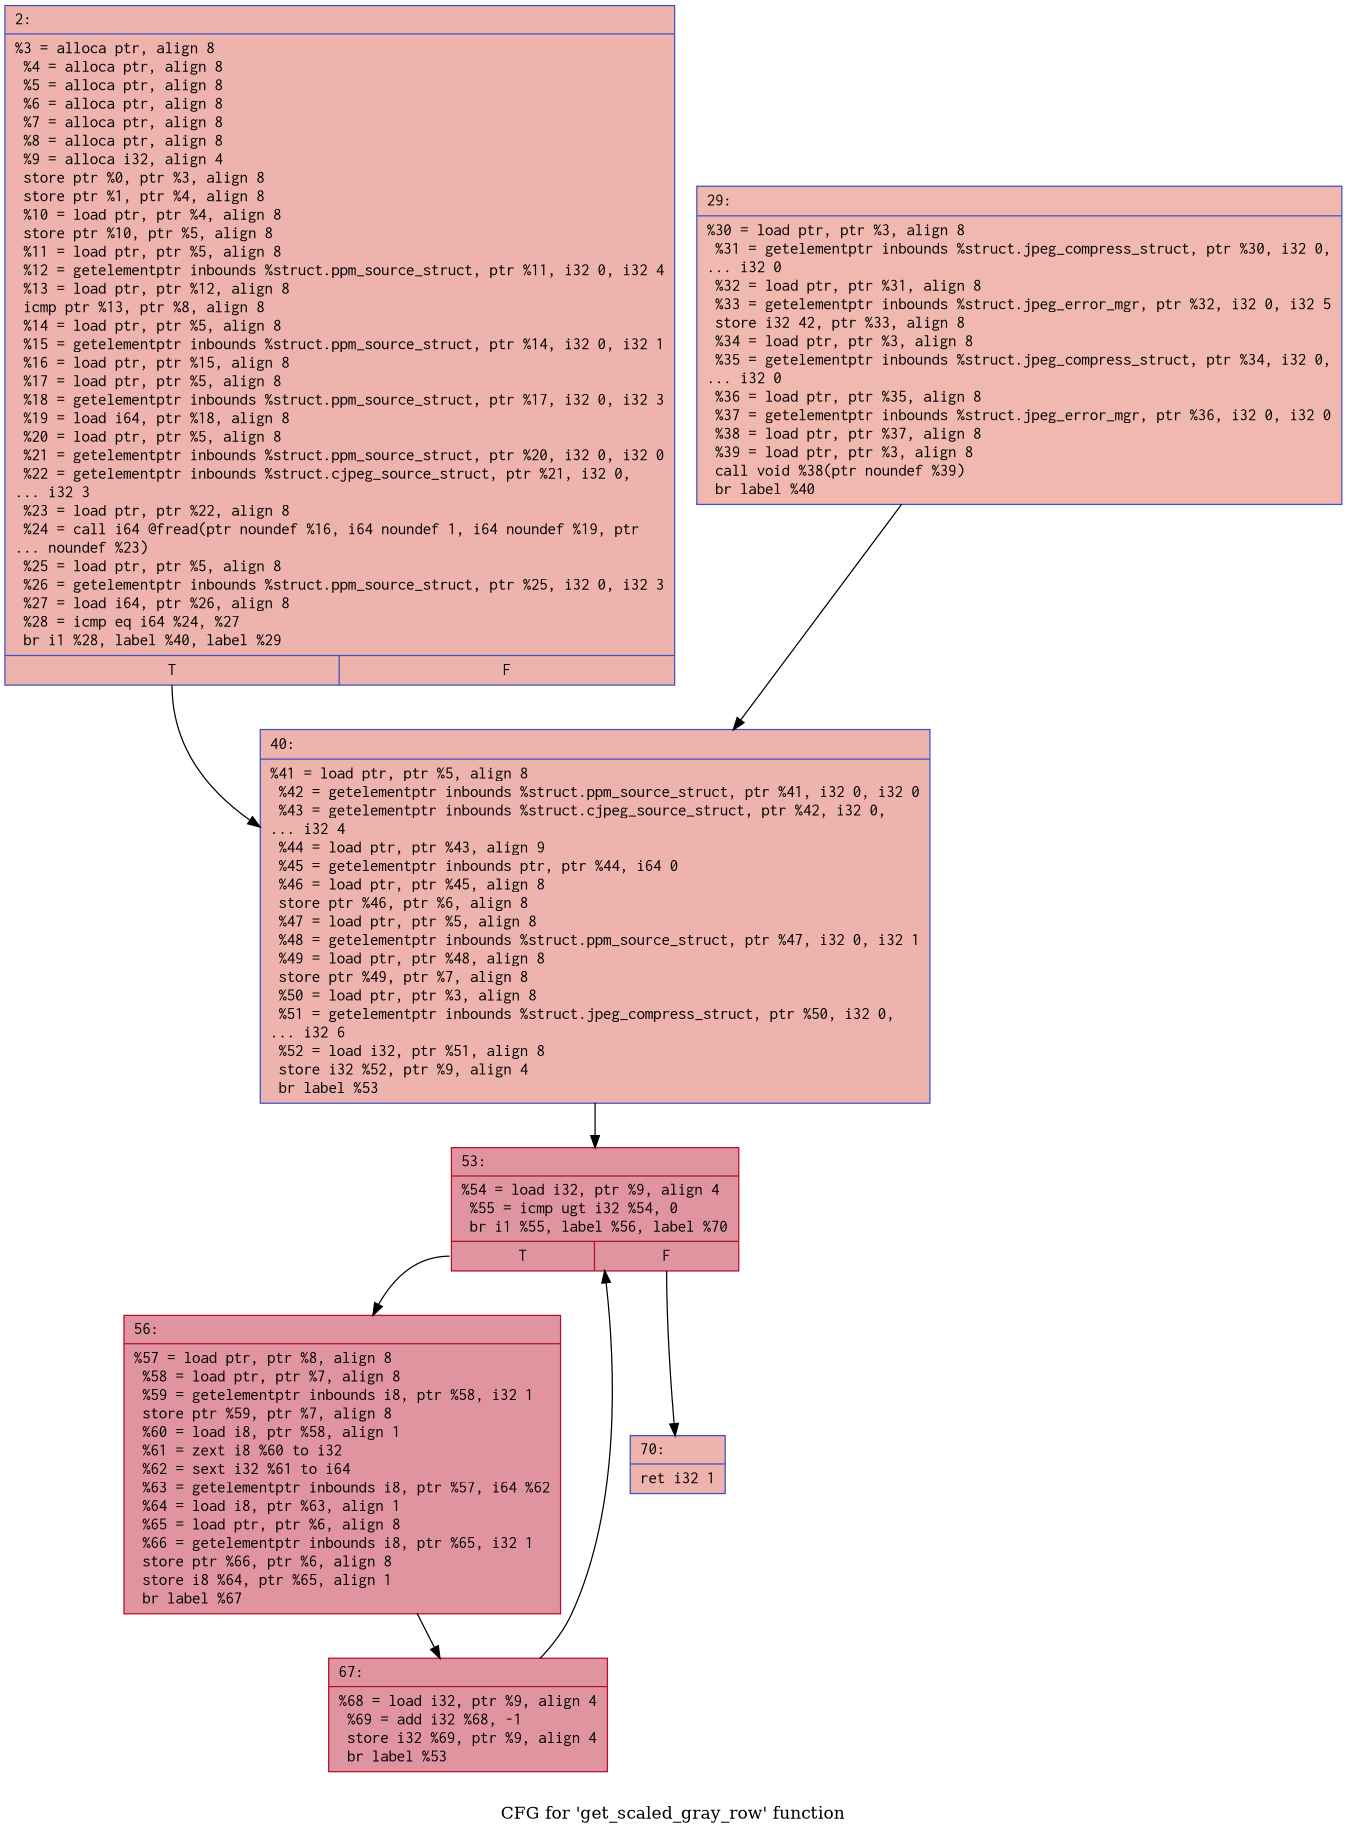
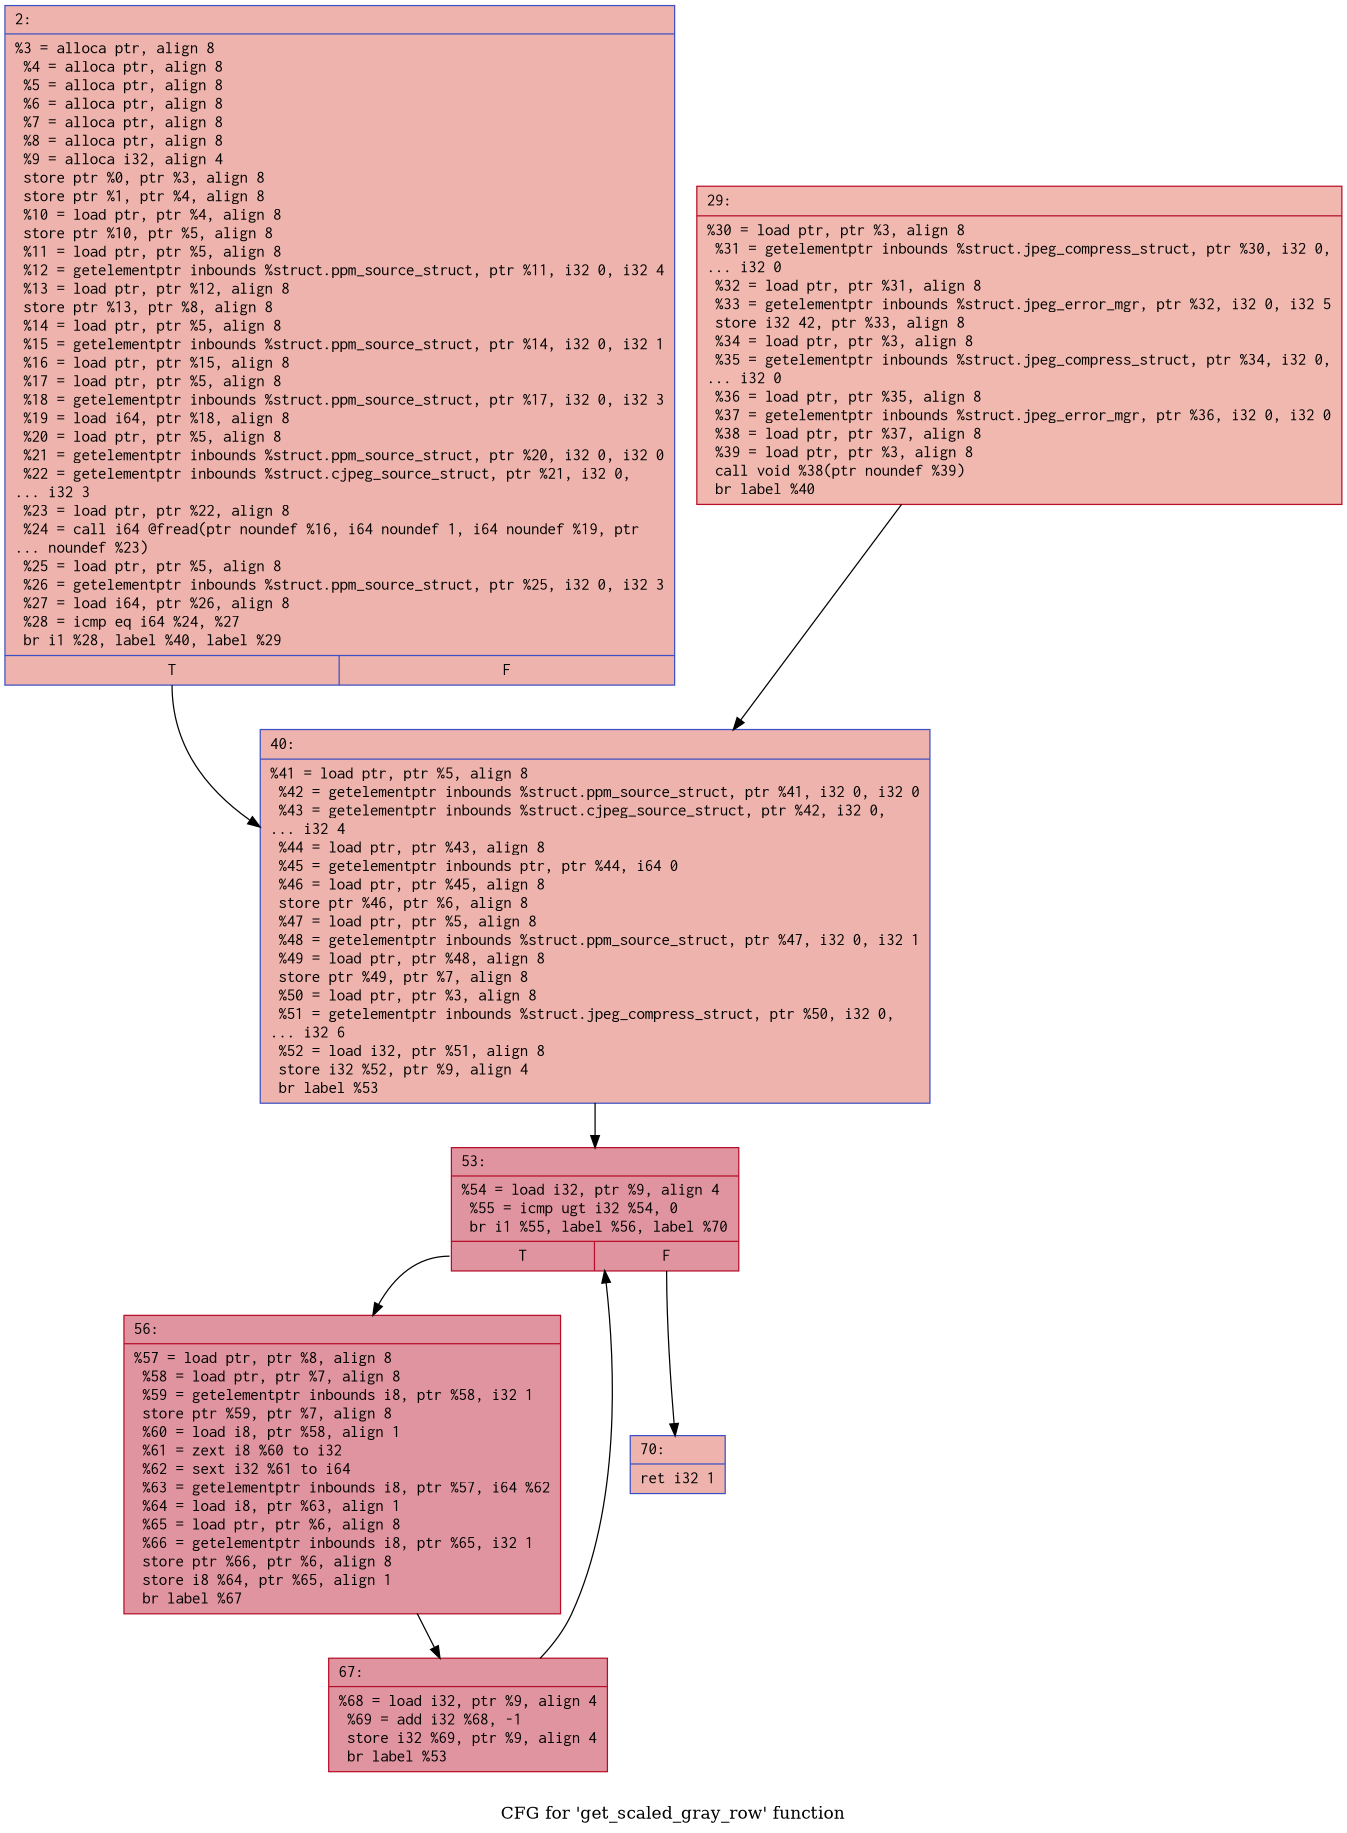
node "2:": text "icmp ptr %13, ptr %8, align 8" -> "store ptr %13, ptr %8, align 8"
node "29:": color #3d50c3ff -> #b70d28ff
node "40:": text "%44 = load ptr, ptr %43, align 9" -> "%44 = load ptr, ptr %43, align 8"
